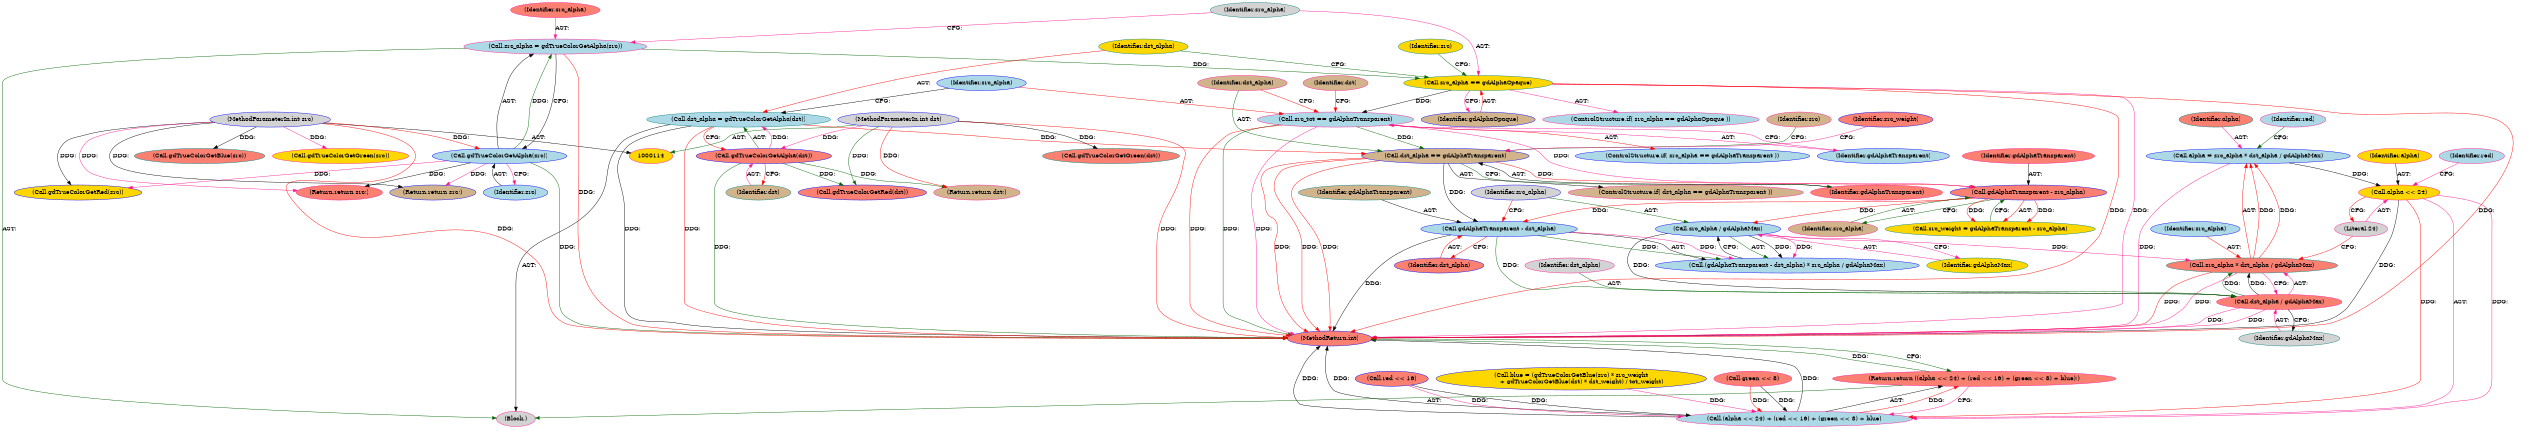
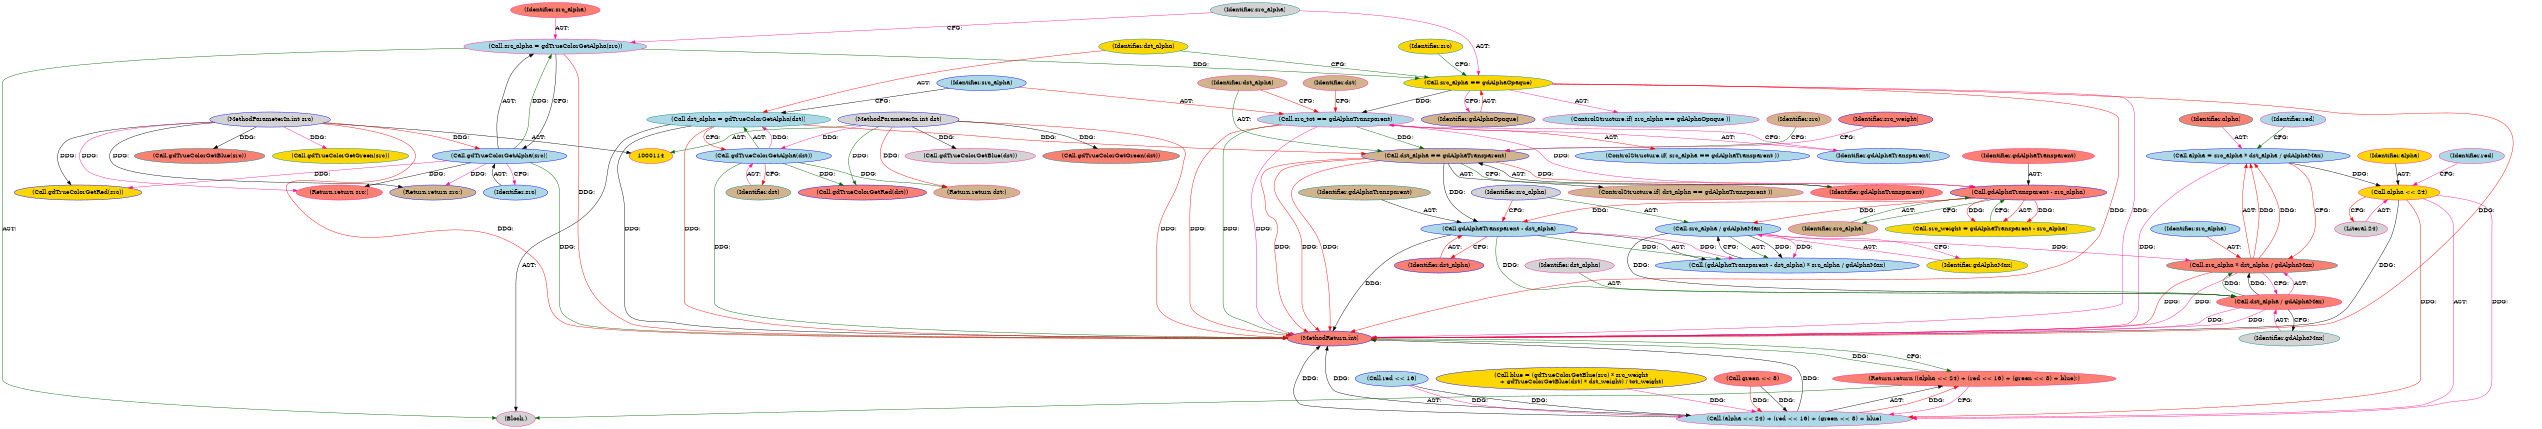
node "(Call,gdTrueColorGetGreen(src))": color deeppink -> teal
node "(Call,gdTrueColorGetAlpha(dst))": fillcolor salmon -> lightblue
node "(Call,gdTrueColorGetBlue(dst))": added
edge "(Literal,24)" -> "(Call,src_alpha * dst_alpha / gdAlphaMax)": now "(Call,alpha = src_alpha * dst_alpha / gdAlphaMax)" -> "(Call,src_alpha * dst_alpha / gdAlphaMax)"
node "(Call,red << 16)": fillcolor salmon -> lightblue
